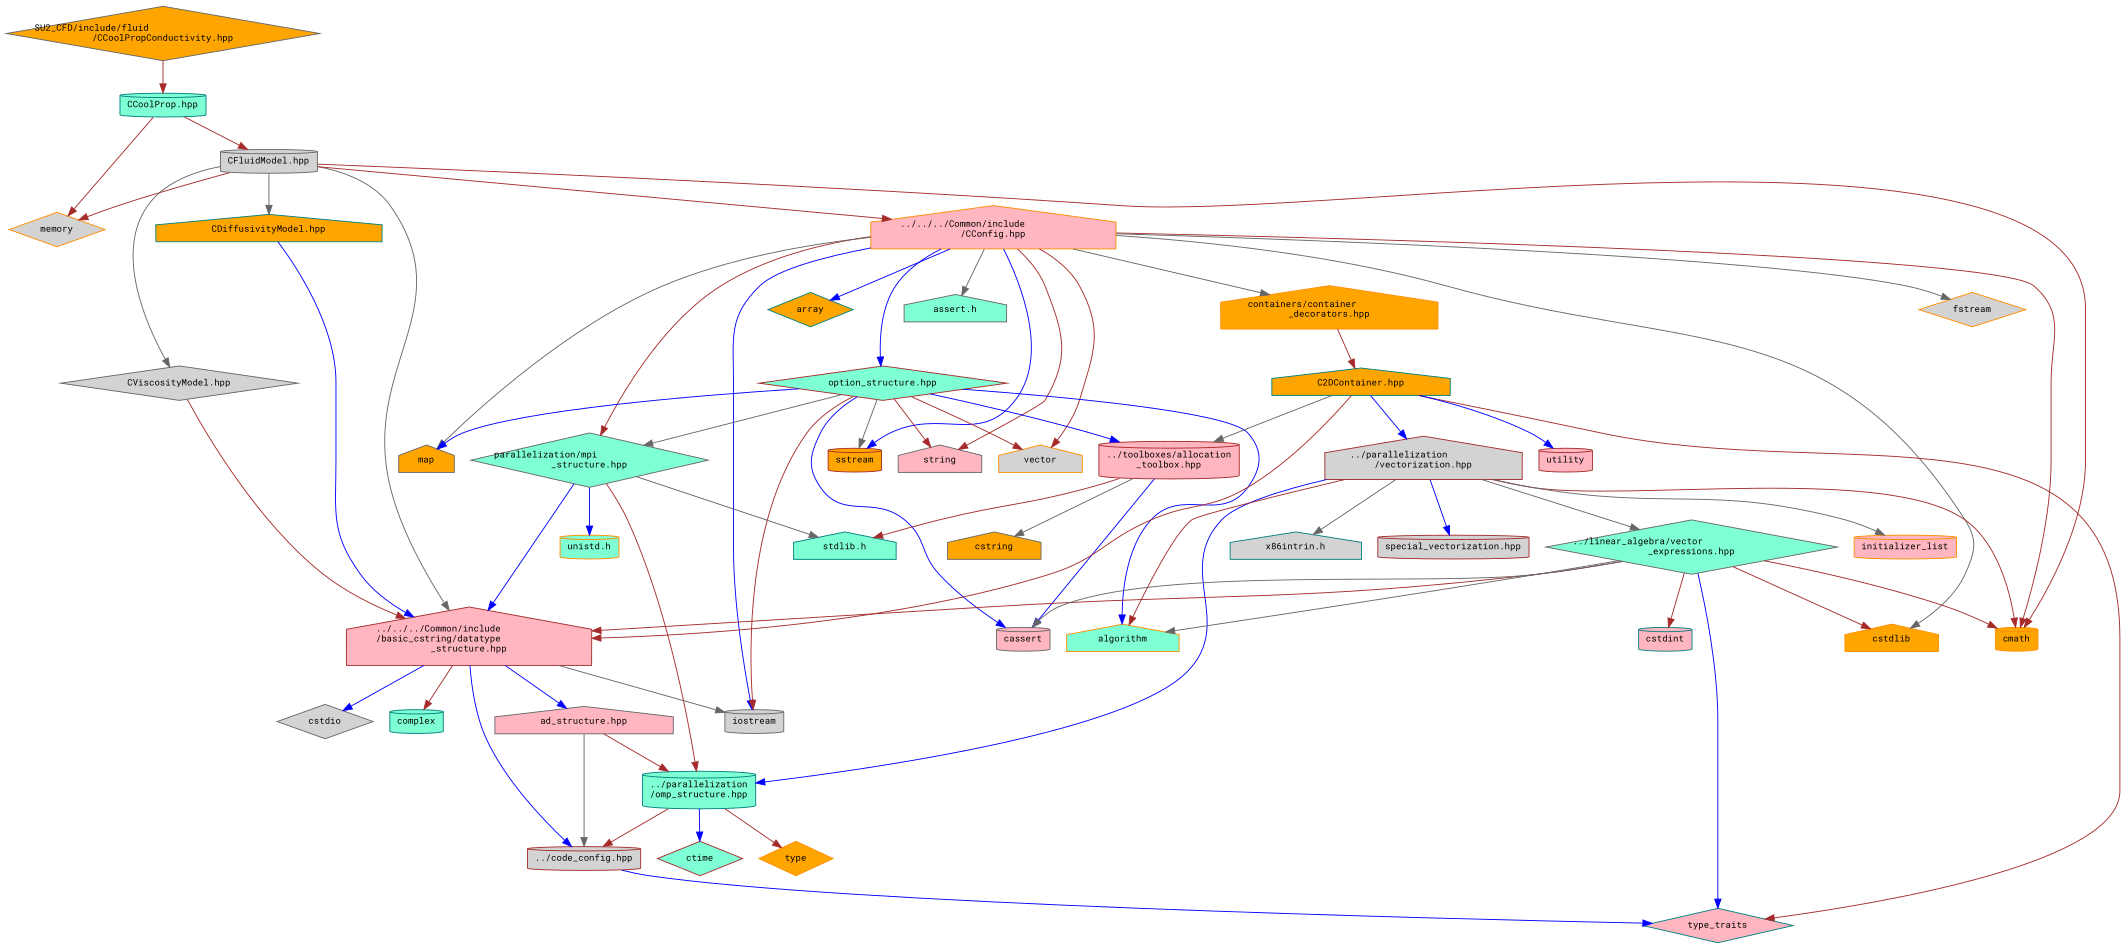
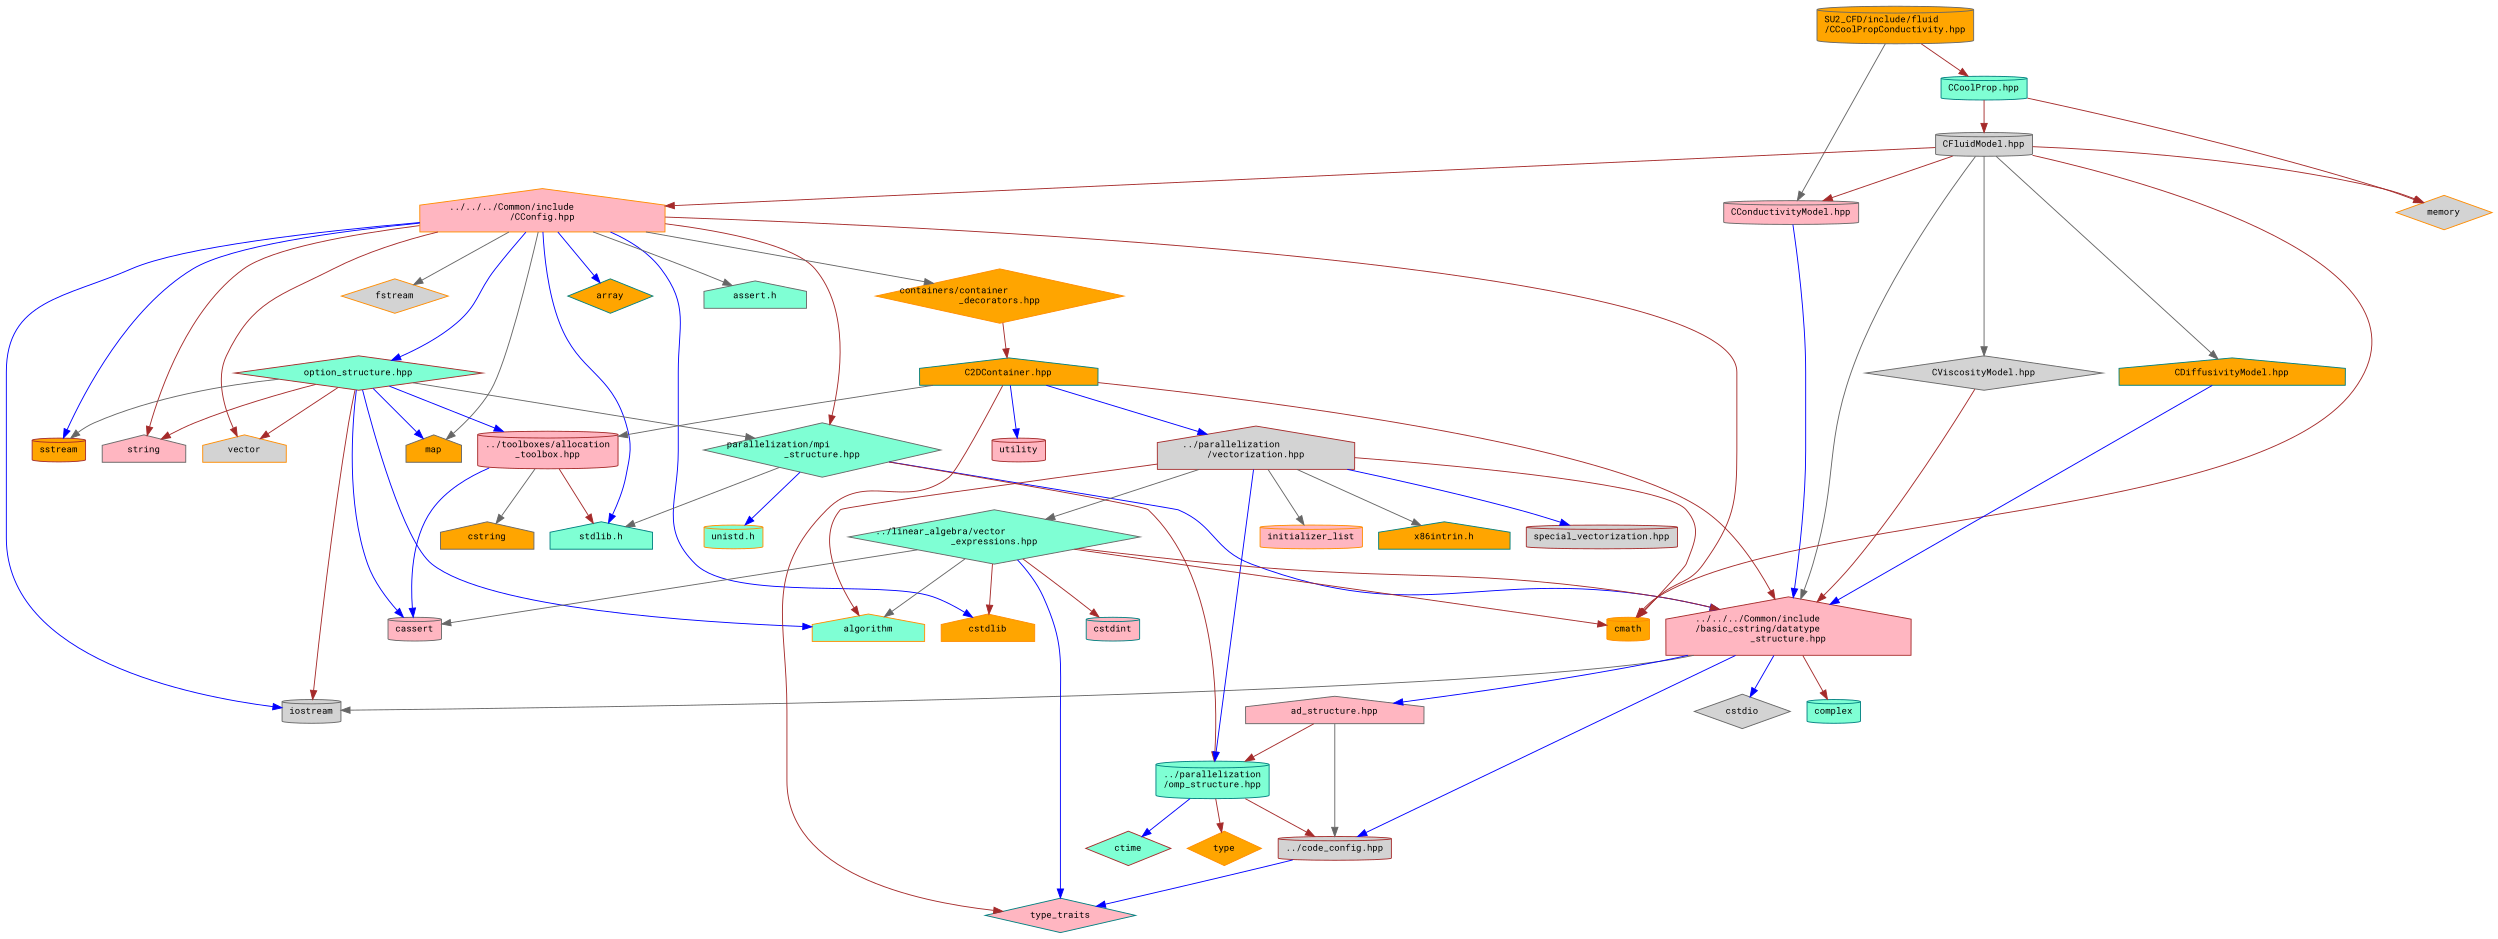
node "SU2_CFD/include/fluid /CCoolPropConductivity.hpp": shape diamond -> cylinder
node "CConductivityModel.hpp": added
node "containers/container _decorators.hpp": shape house -> diamond
edge "../../../Common/include /CConfig.hpp" -> "cstdlib": color gray40 -> blue
edge "../../../Common/include /CConfig.hpp" -> "stdlib.h": added
node "x86intrin.h": fillcolor lightgrey -> orange
